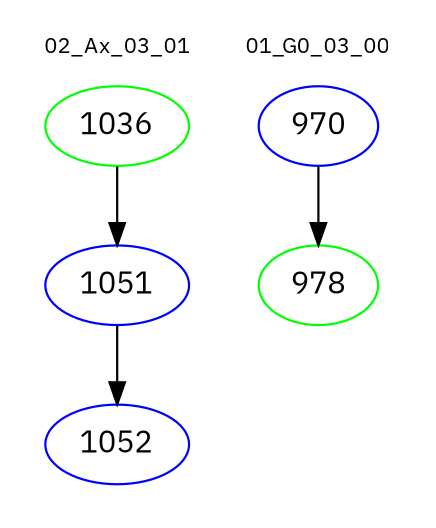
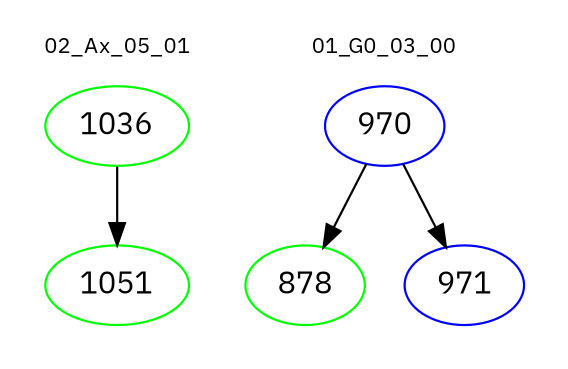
cluster "02_Ax_03_01": label "02_Ax_03_01" -> "02_Ax_05_01"
node "1051": color blue -> green
node "978": label "978" -> "878"
node "971": added
node "1052": removed
